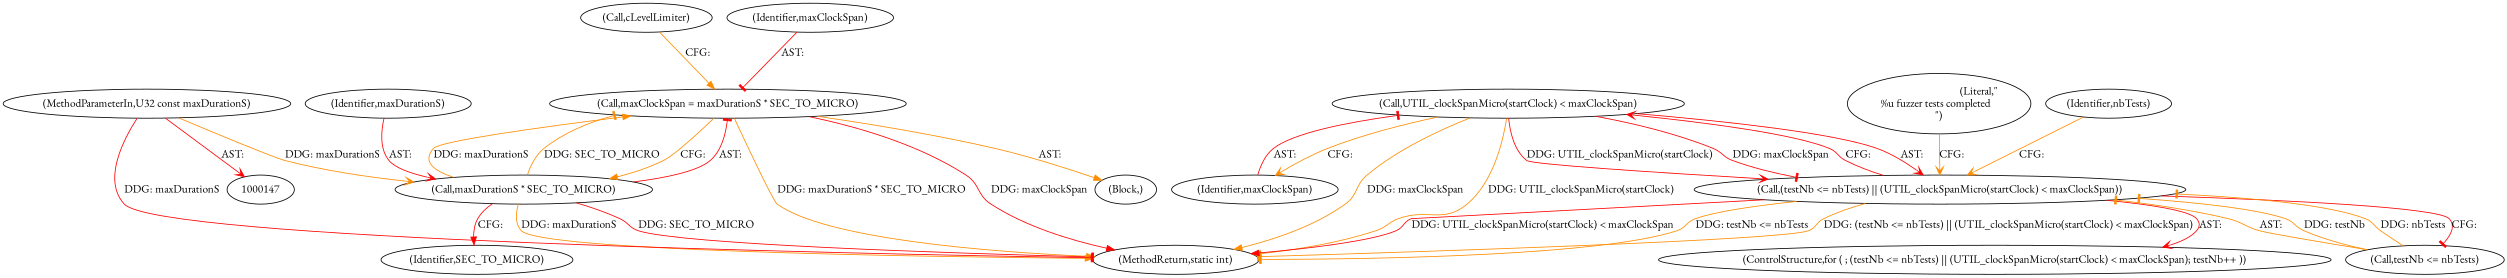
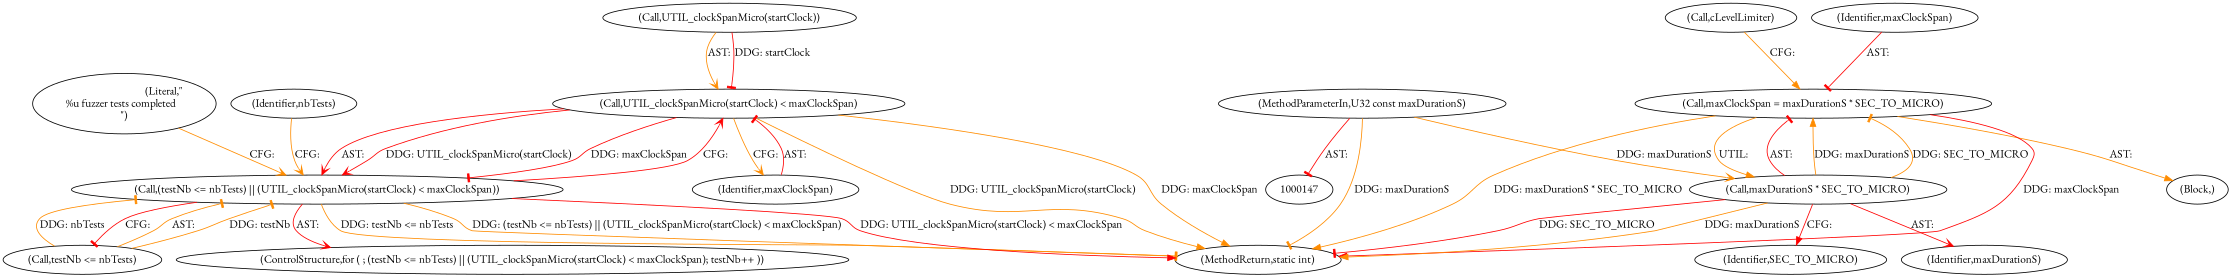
node "(Call,UTIL_clockSpanMicro(startClock))": added
edge "(MethodParameterIn,U32 const maxDurationS)" -> "1000147": arrowhead vee -> tee
edge "(Call,maxClockSpan = maxDurationS * SEC_TO_MICRO)" -> "(Call,maxDurationS * SEC_TO_MICRO)": label "CFG: " -> "UTIL: "
edge "(Identifier,maxDurationS)" -> "(Call,maxDurationS * SEC_TO_MICRO)": reversed
edge "(MethodParameterIn,U32 const maxDurationS)" -> "(MethodReturn,static int)": color red -> darkorange
